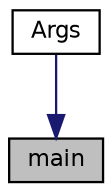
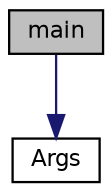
edge "Args" -> "main": reversed
